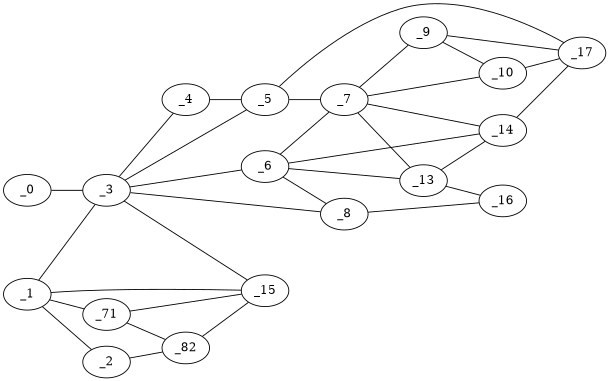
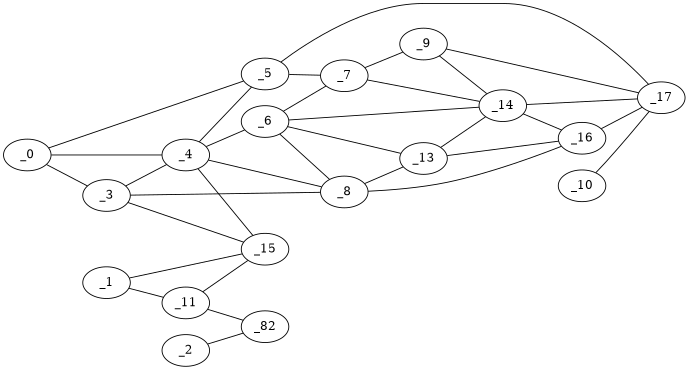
edge "_9" -- "_10": now "_9" -- "_14"
edge "_10" -- "_7": removed
edge "_17" -- "_16": added
edge "_14" -- "_16": added
edge "_7" -- "_13": now "_8" -- "_13"
edge "_5" -- "_3": now "_5" -- "_0"
edge "_0" -- "_4": added
edge "_4" -- "_8": added
edge "_6" -- "_3": now "_6" -- "_4"
edge "_3" -- "_1": removed
node "_71": label "_71" -> "_11"
edge "_15" -- "_82": now "_15" -- "_4"
edge "_1" -- "_2": removed
